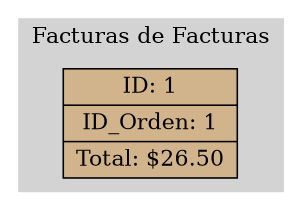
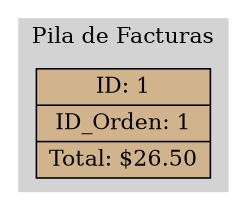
cluster "Facturas de Facturas": label "Facturas de Facturas" -> "Pila de Facturas"
